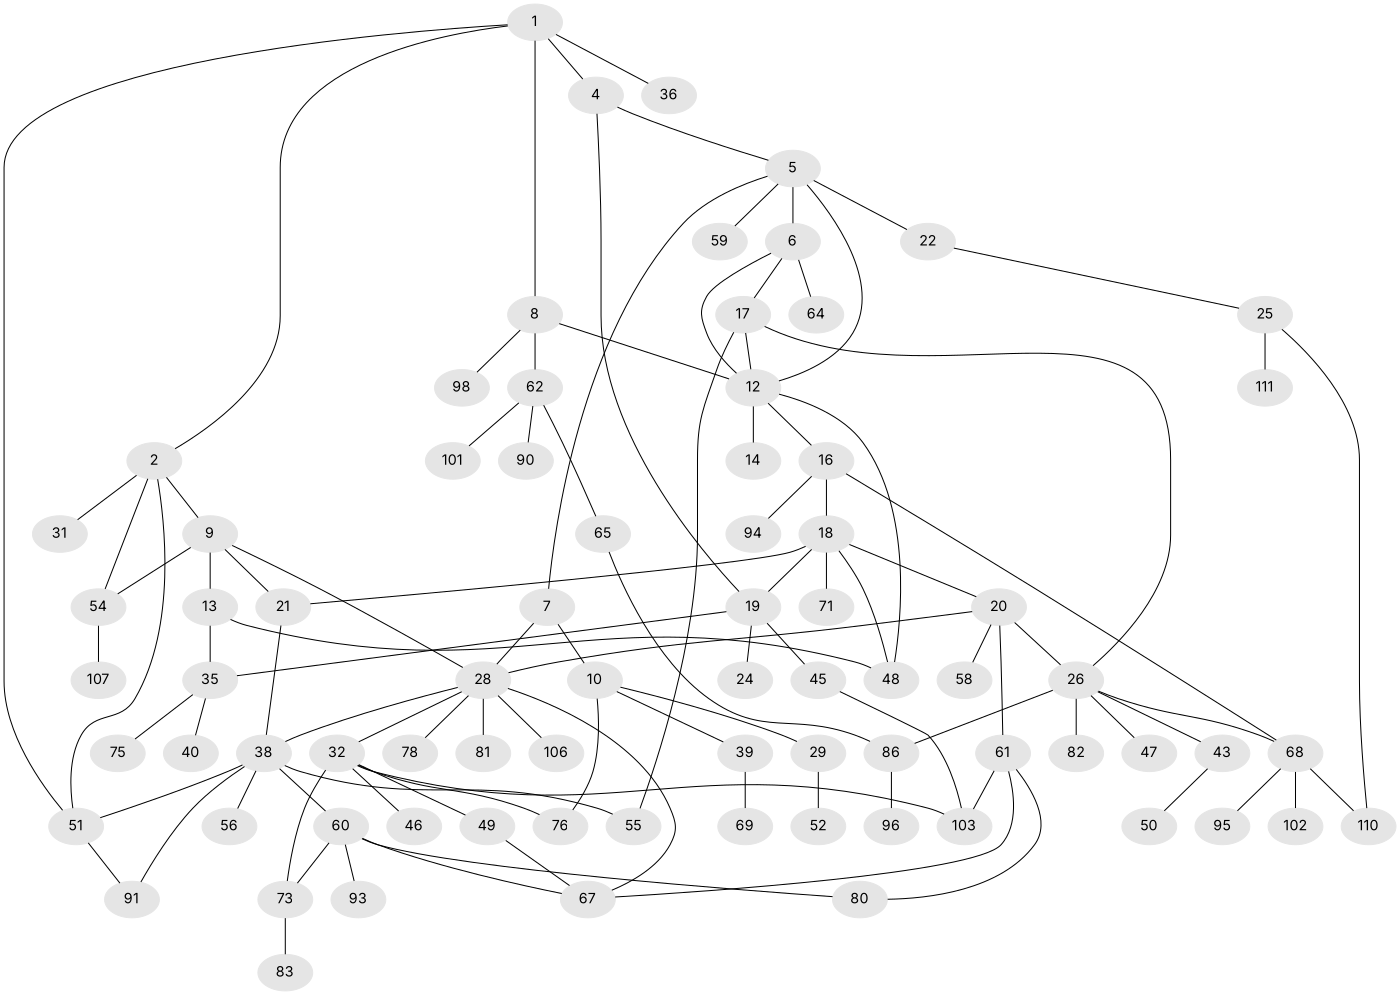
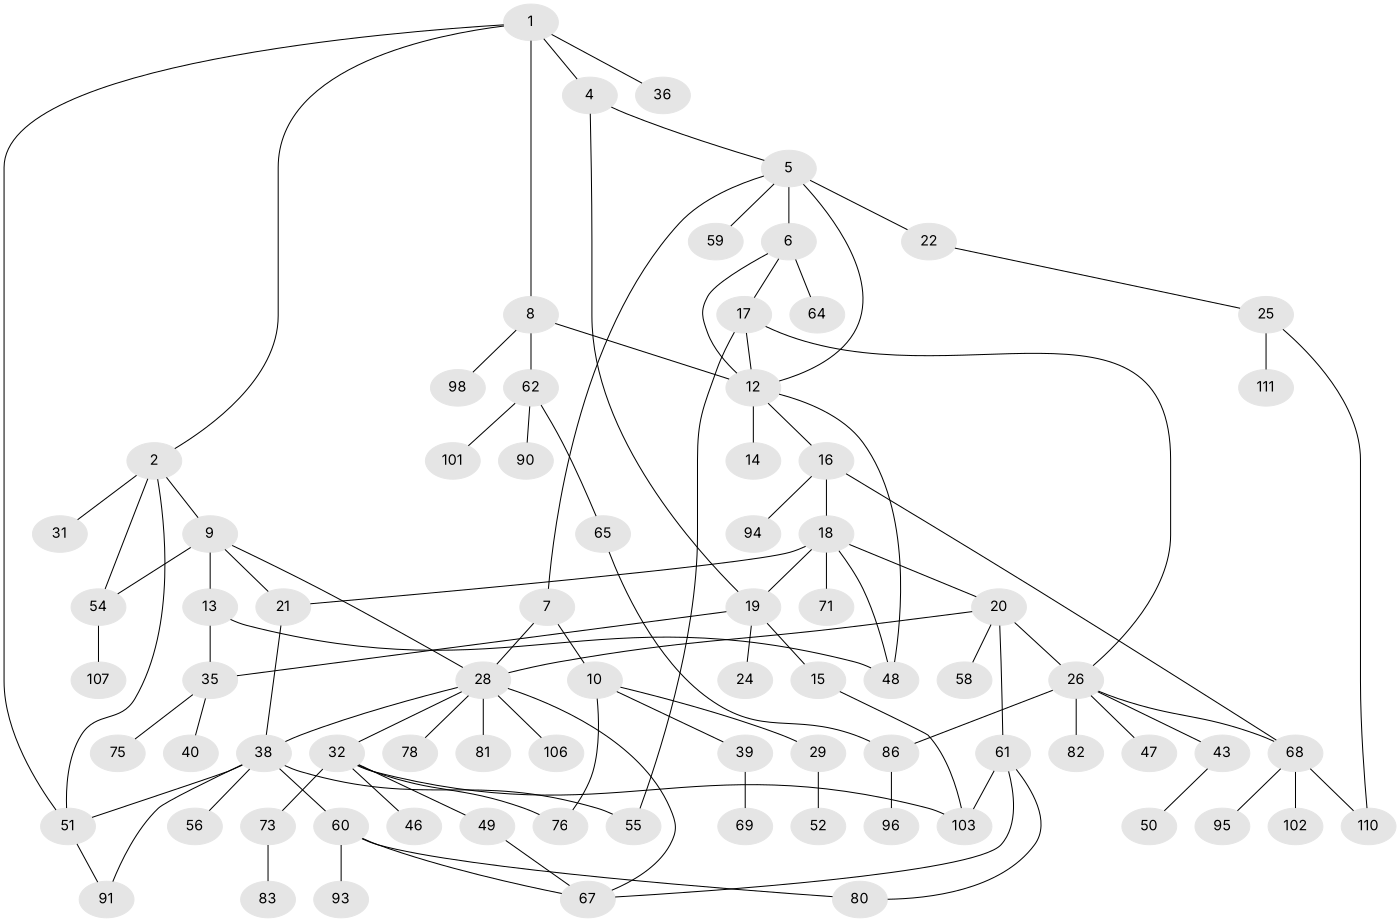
node "45": label "45" -> "15"
edge "60" -- "73": removed
